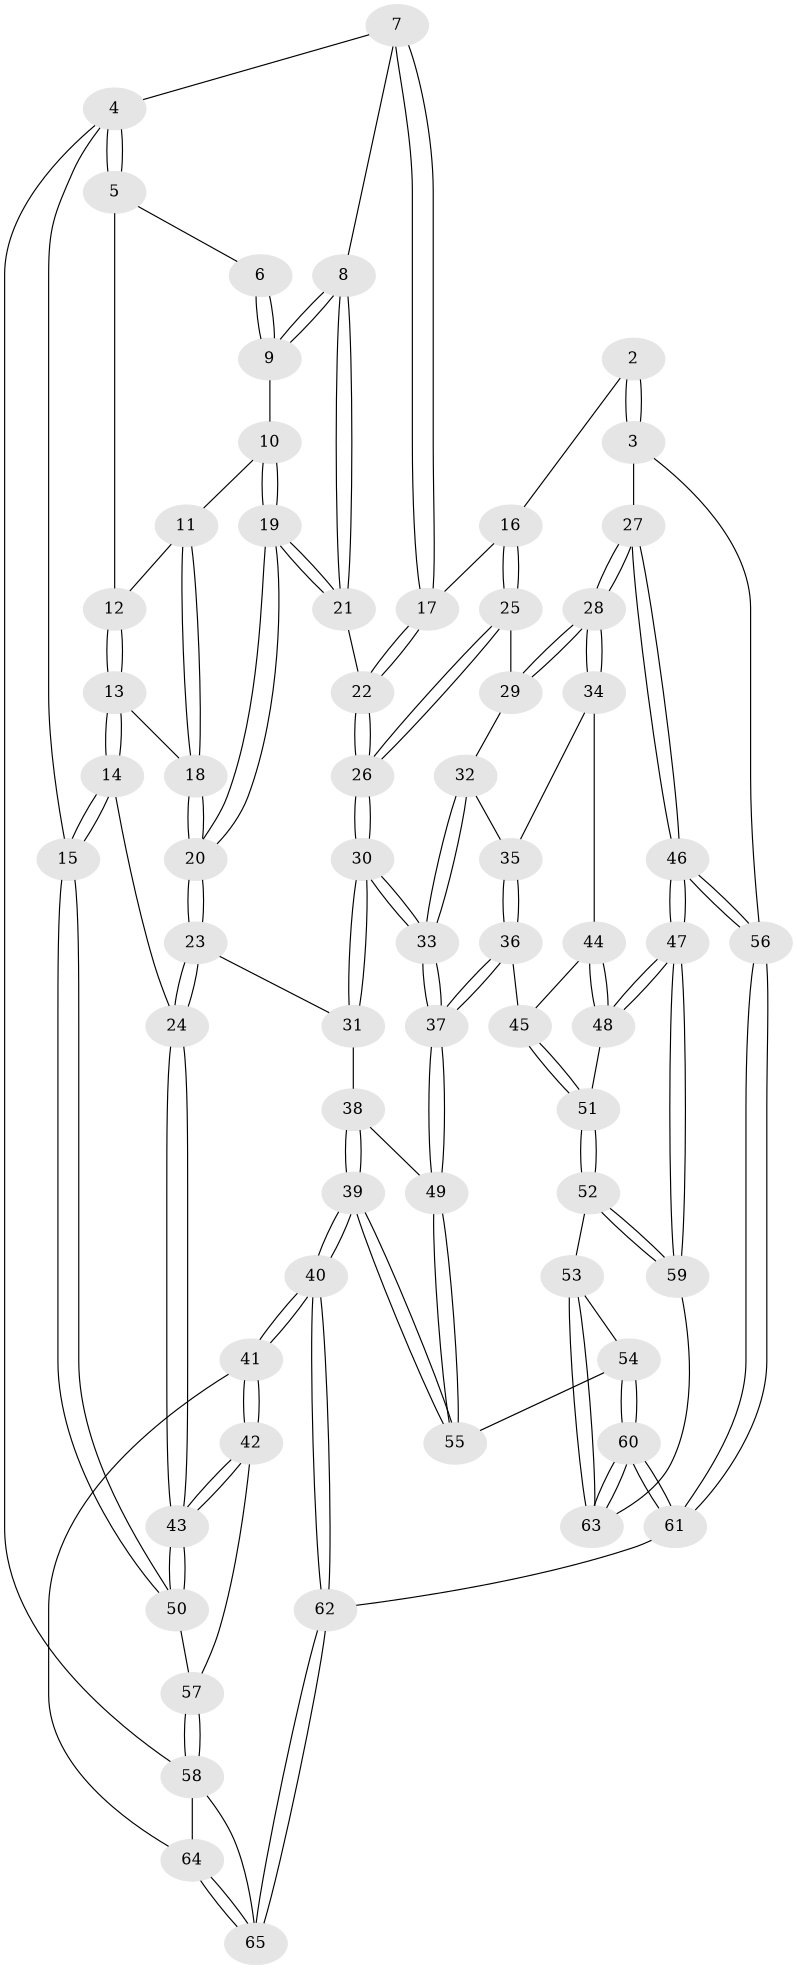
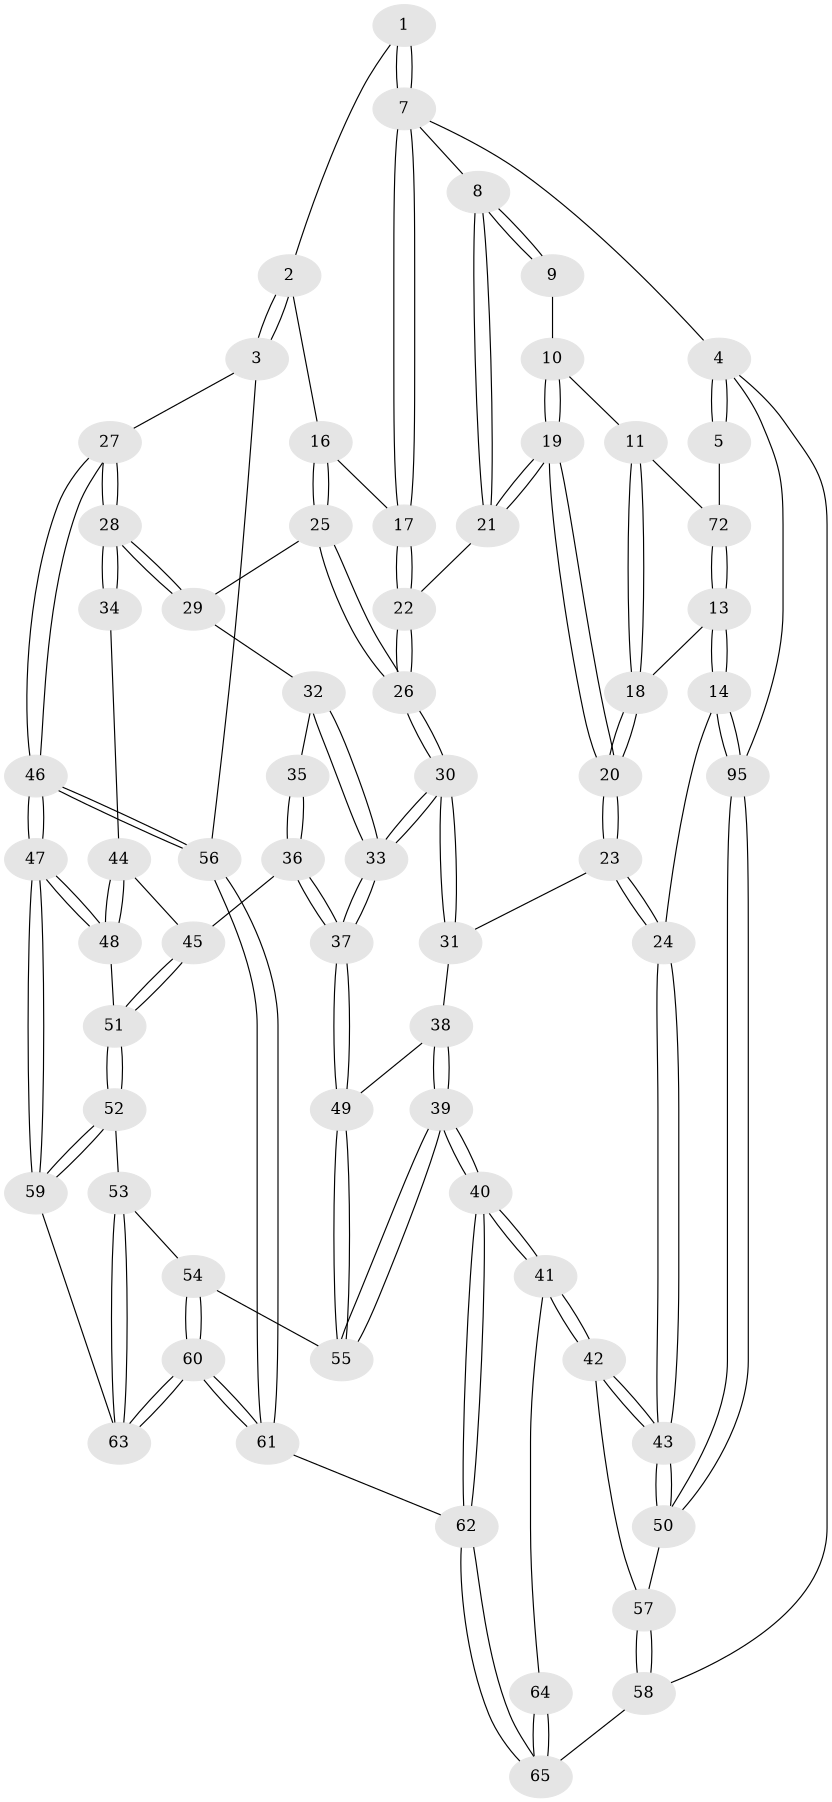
node "1": added
node "6": removed
node "12": label "12" -> "72"
edge "34" -- "35": removed
node "15": label "15" -> "95"
edge "58" -- "64": removed
